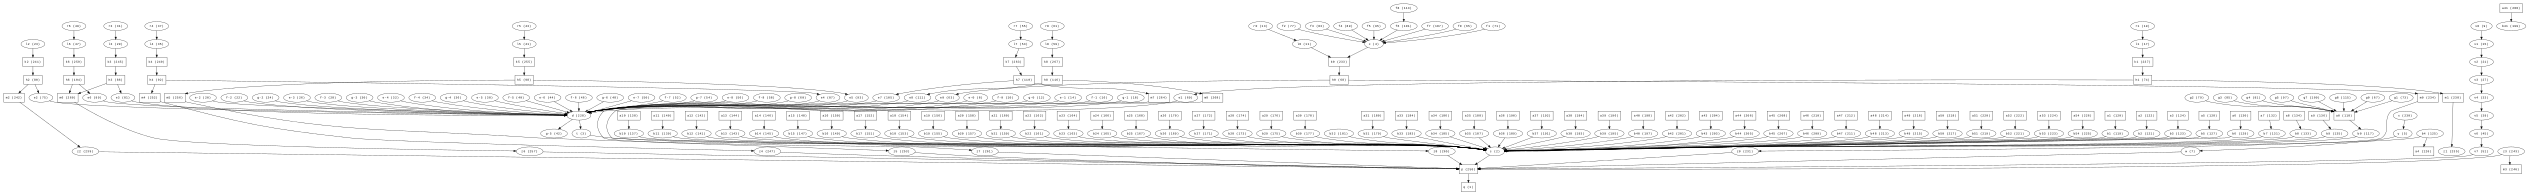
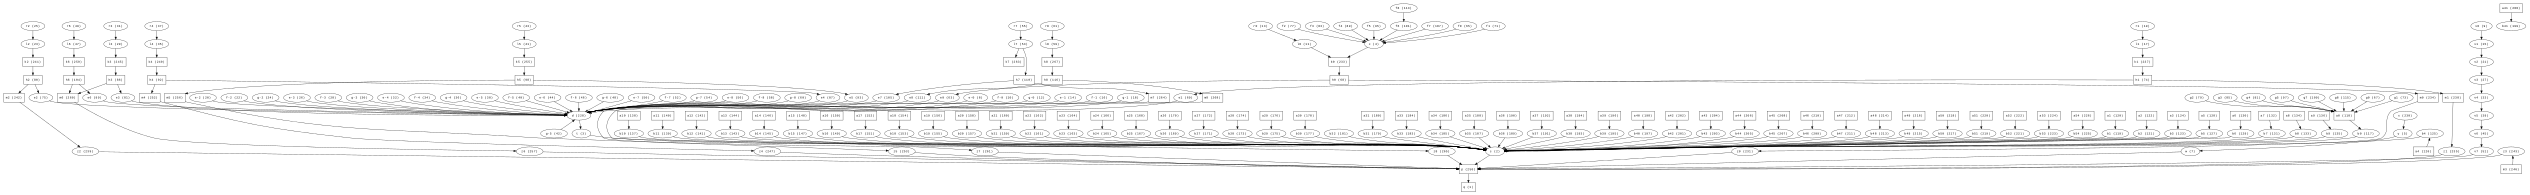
node "r2 (25)": added
edge "k7 (263)" -> "h7 (110)": now "l7 (53)" -> "h7 (110)"
edge "d (228)" -> "g-5 (42)": reversed
edge "b4 (125)" -> "a4 (126)": reversed
edge "z3 (243)" -> "m3 (246)": reversed
edge "z1 (235)" -> "p (250)": added
